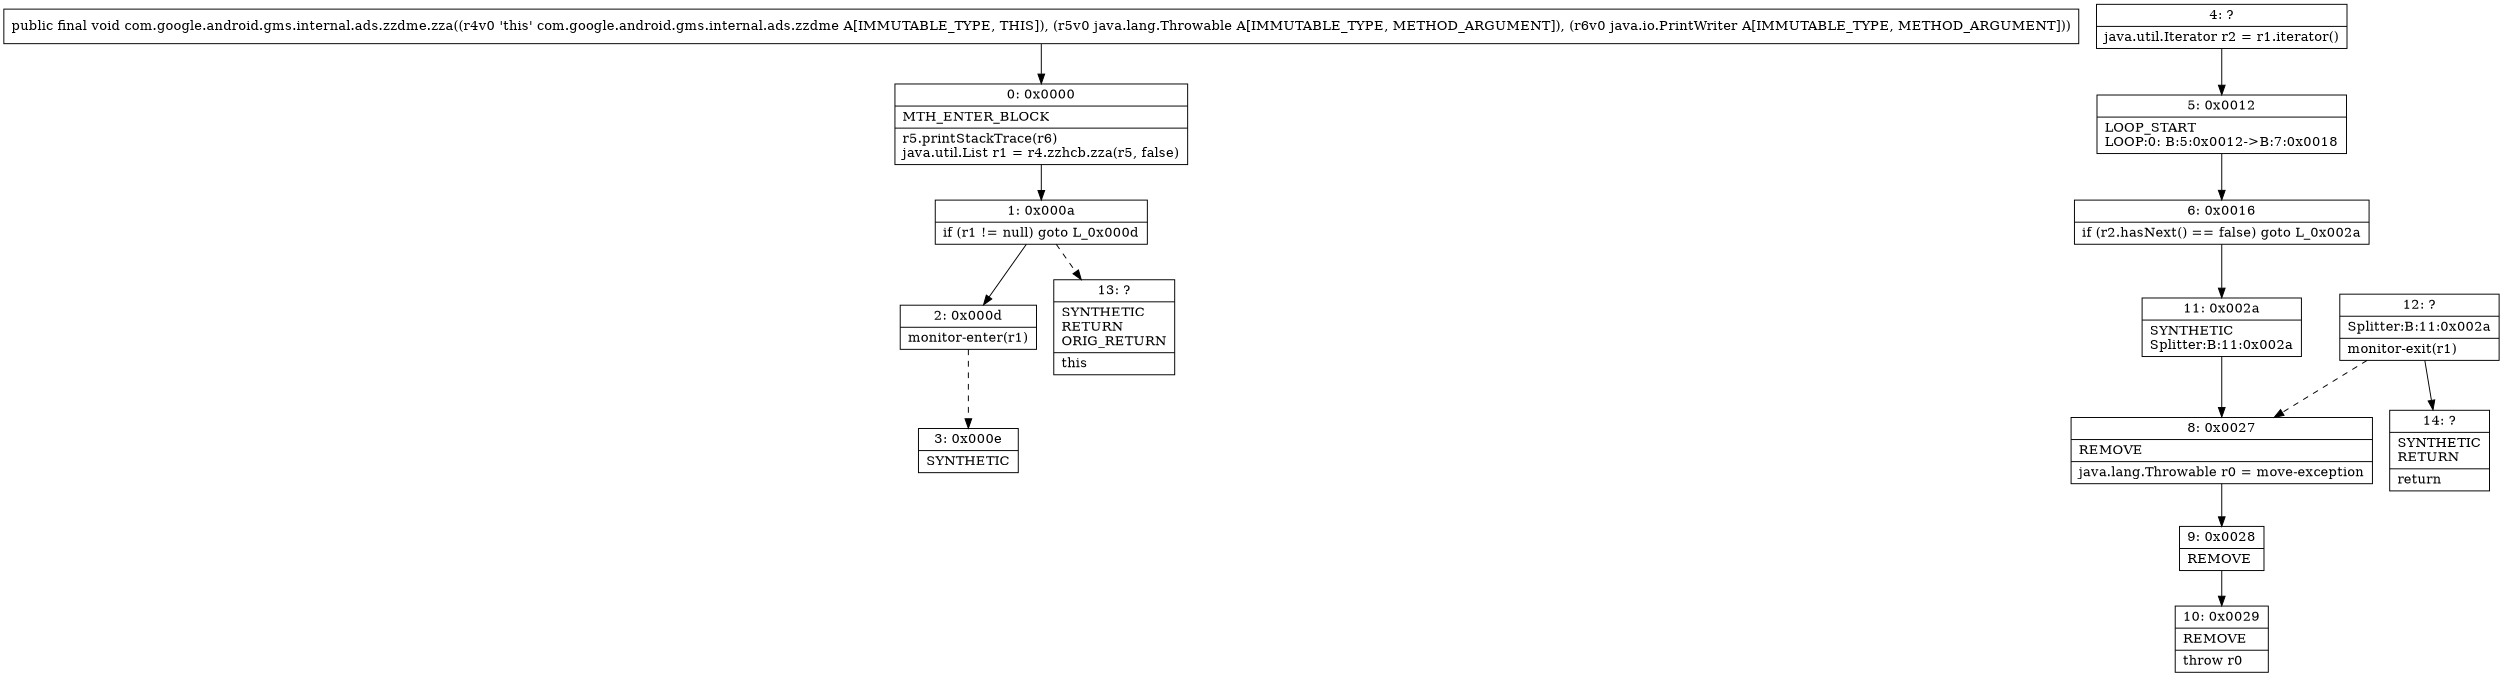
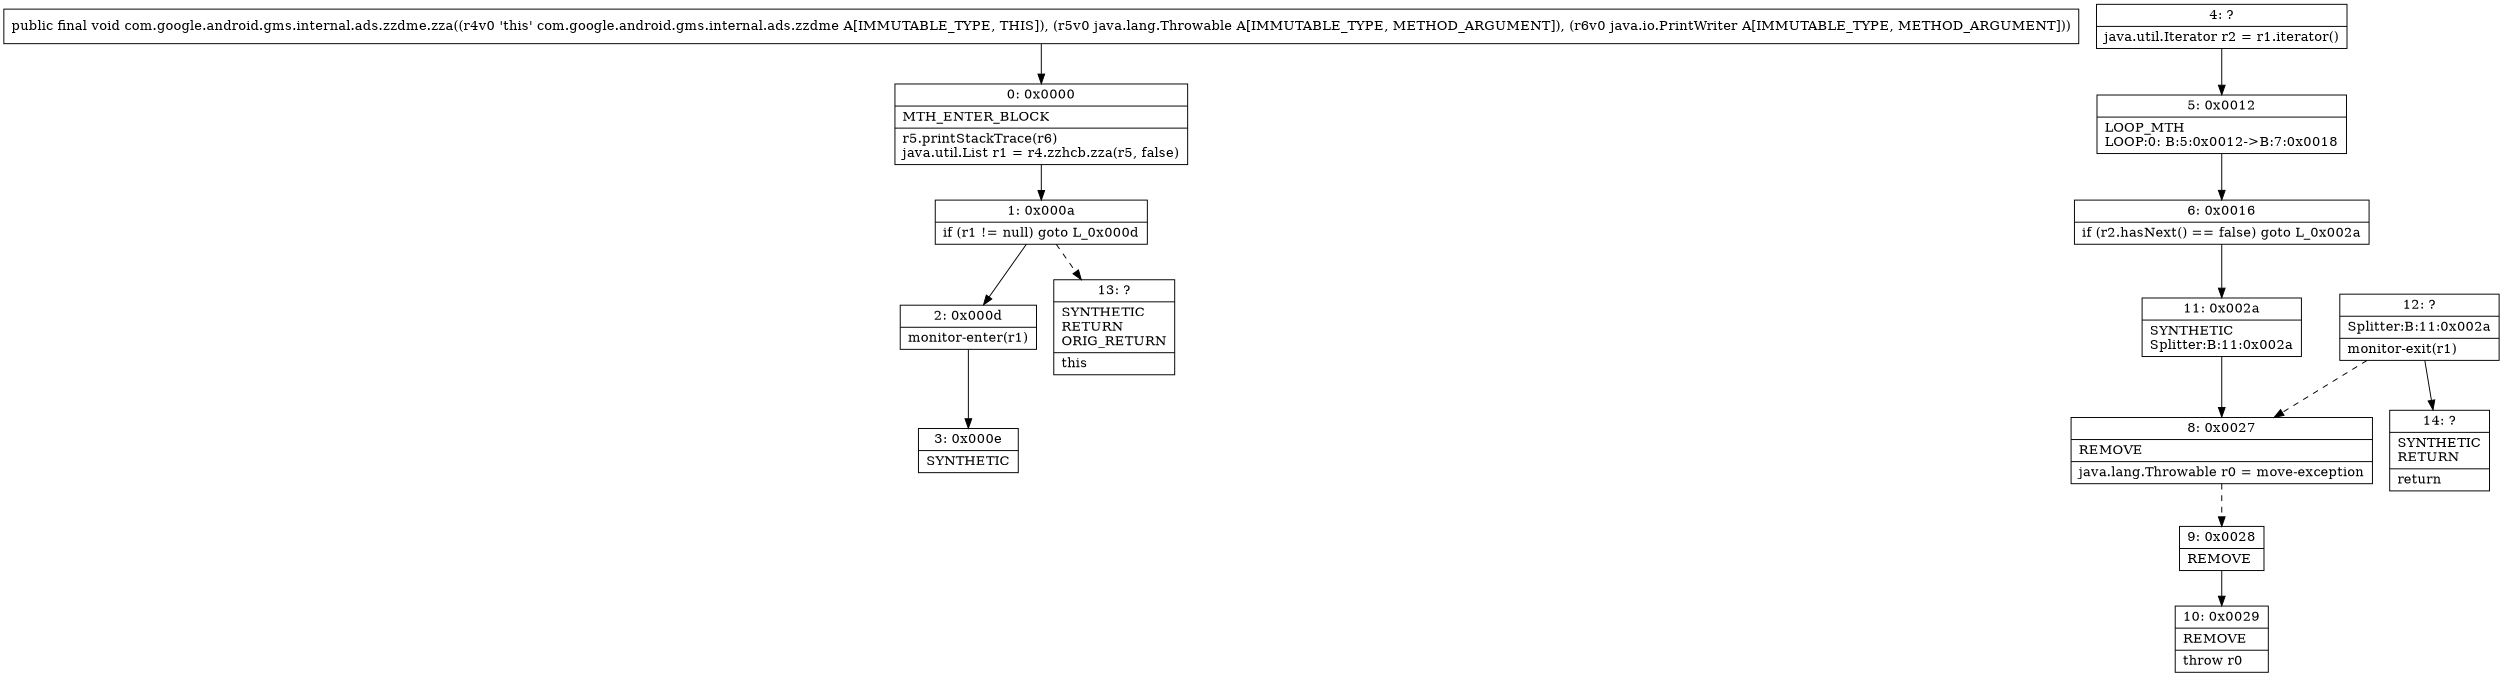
node "5: 0x0012": text "LOOP_START" -> "LOOP_MTH"
edge "2: 0x000d" -> "3: 0x000e": style dashed -> solid
edge "8: 0x0027" -> "9: 0x0028": style solid -> dashed
